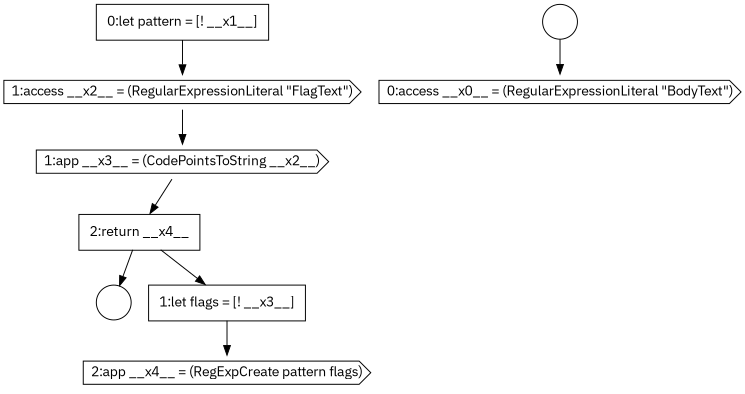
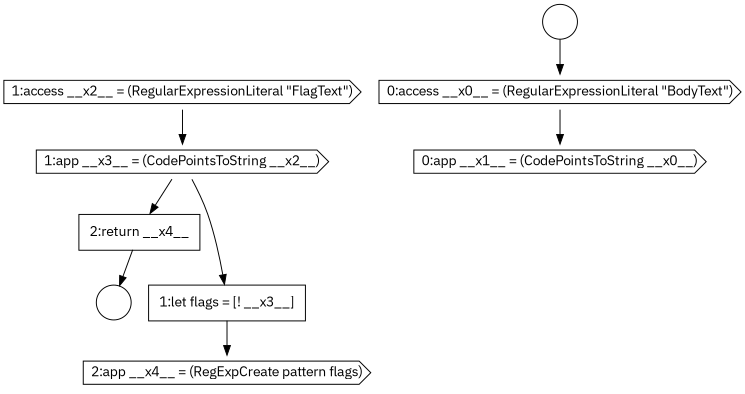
node "0:let pattern = [! __x1__]": removed
node "0:app __x1__ = (CodePointsToString __x0__)": added
edge "2:return __x4__" -> "1:let flags = [! __x3__]": now "1:app __x3__ = (CodePointsToString __x2__)" -> "1:let flags = [! __x3__]"
